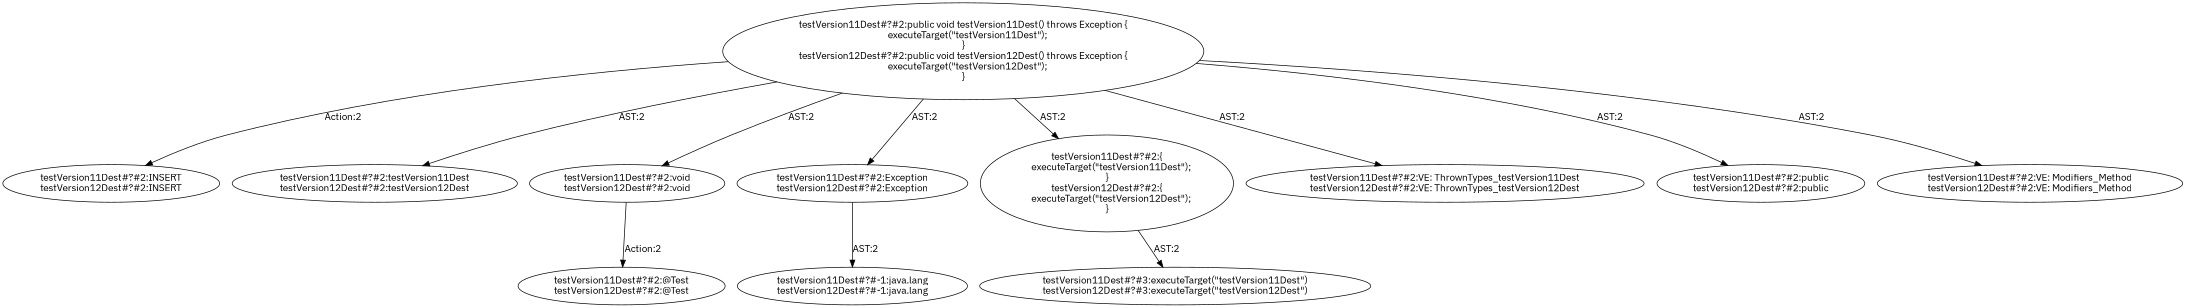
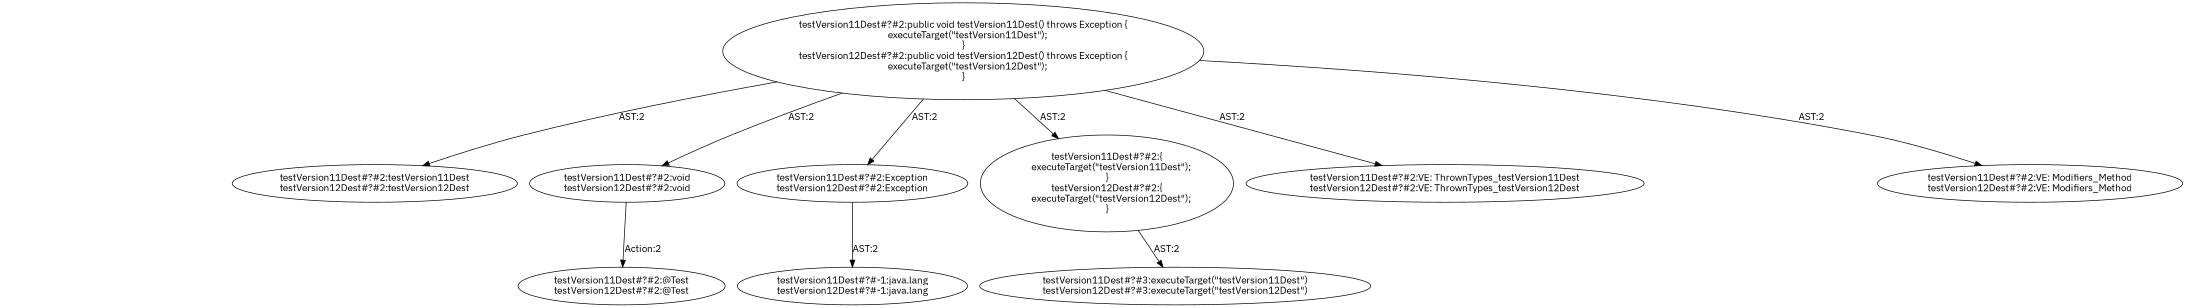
node "testVersion11Dest#?#2:INSERT testVersion12Dest#?#2:INSERT": removed
node "testVersion11Dest#?#2:public testVersion12Dest#?#2:public": removed
